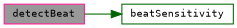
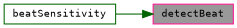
edge "detectBeat" -> "beatSensitivity": reversed
